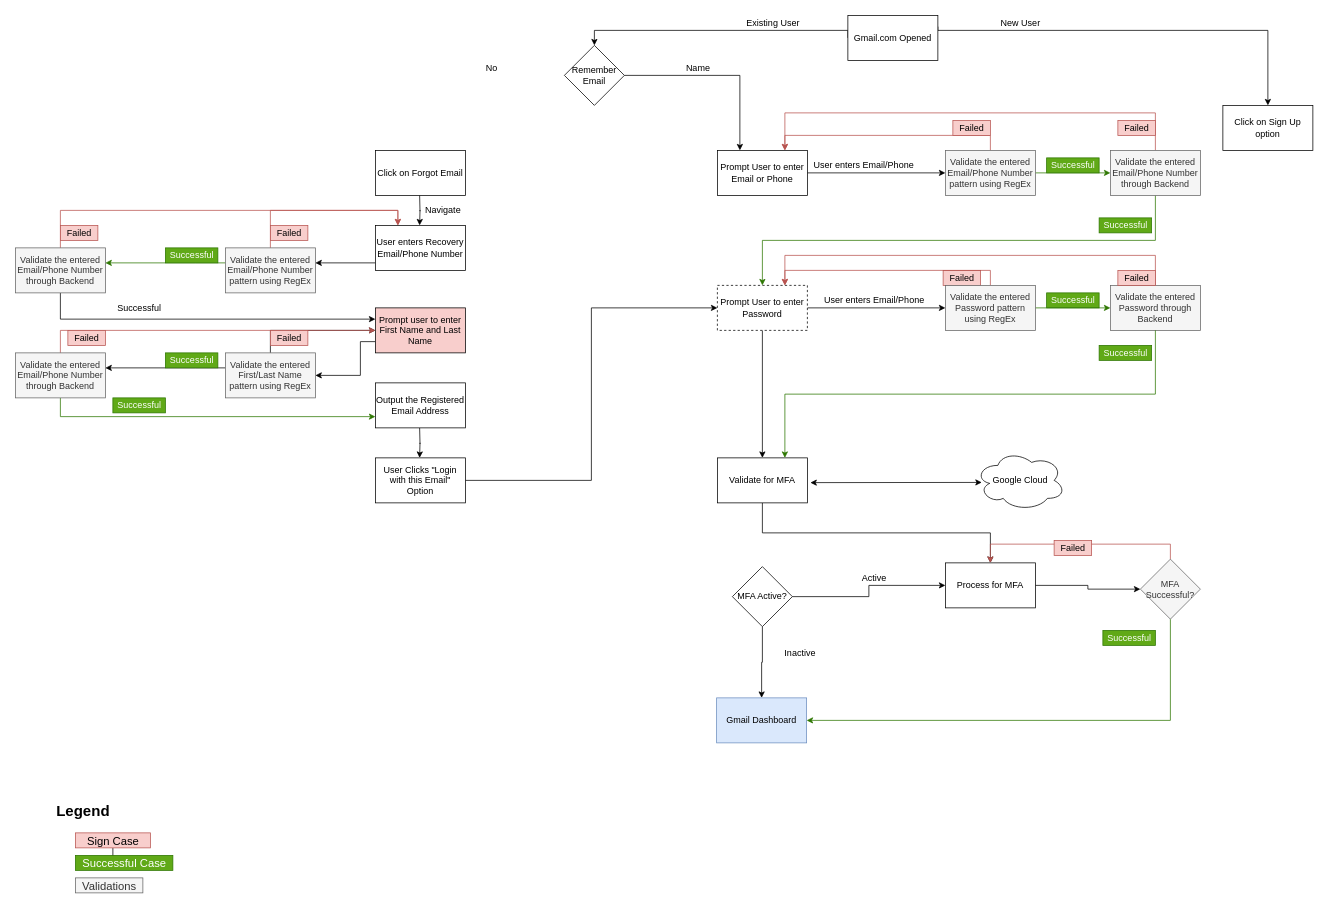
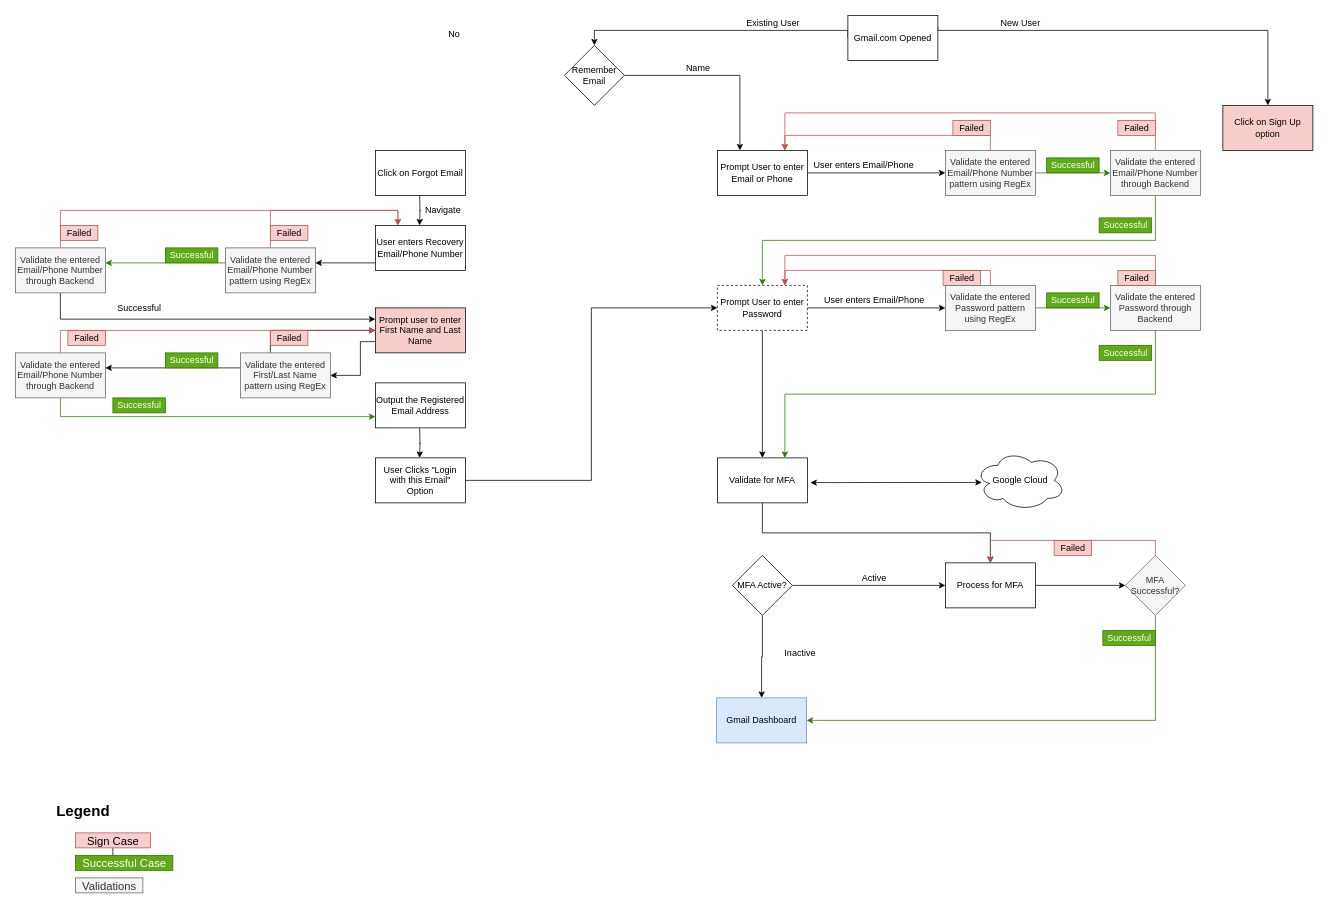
node "No": moved (492, 68) -> (454, 34)
node "Click on Sign Up option": fillcolor #ffffff -> #f8cecc
node "Validate the entered First/Last Name pattern using RegEx": moved (270, 375) -> (285, 375)
node "MFA Successful?": moved (1170, 589) -> (1155, 585)
node "MFA Active?": moved (762, 597) -> (762, 585)
